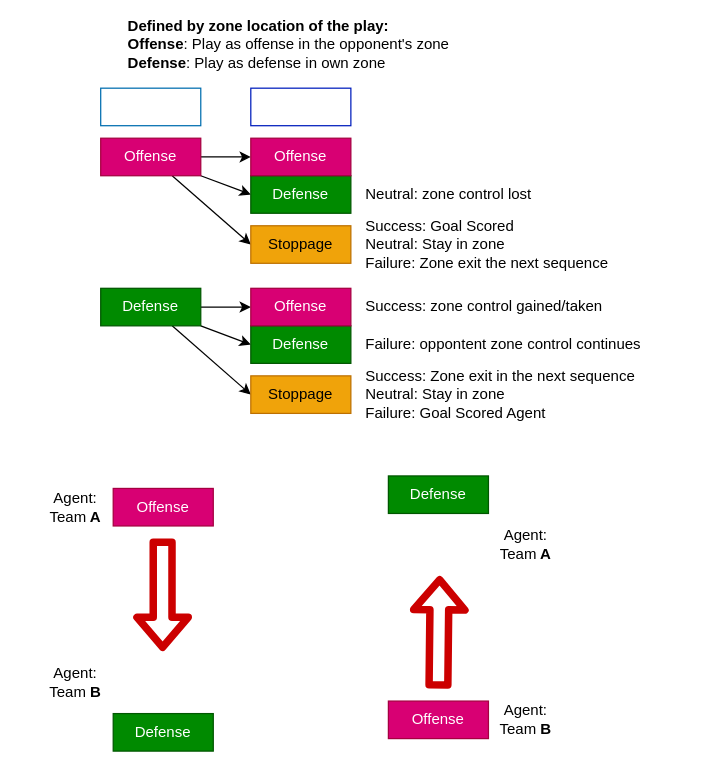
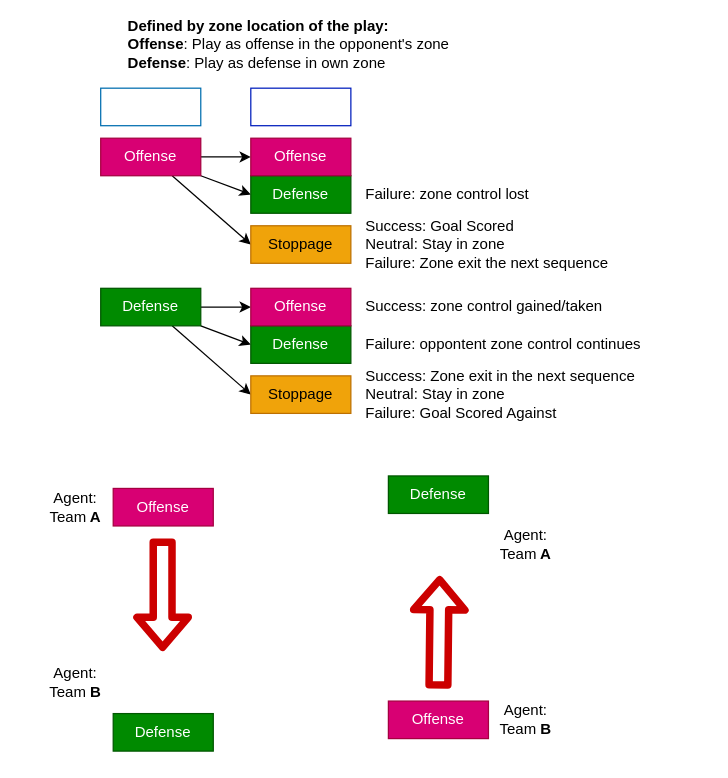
node "Neutral: zone control lost": label "Neutral: zone control lost" -> "Failure: zone control lost"
node "Success: Zone exit in the next sequence Neutral: Stay in zone Failure: Goal Scored Agent": label "Success: Zone exit in the next sequence Neutral: Stay in zone Failure: Goal Scored Agent" -> "Success: Zone exit in the next sequence Neutral: Stay in zone Failure: Goal Scored Against"
